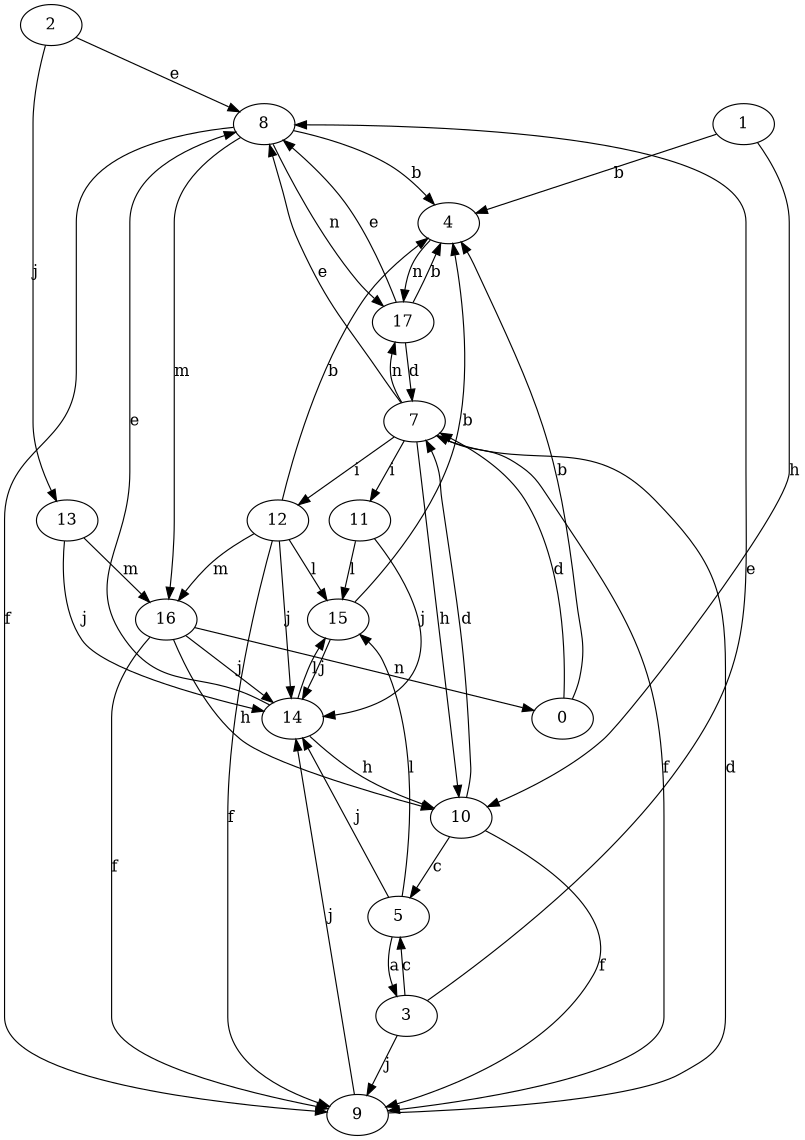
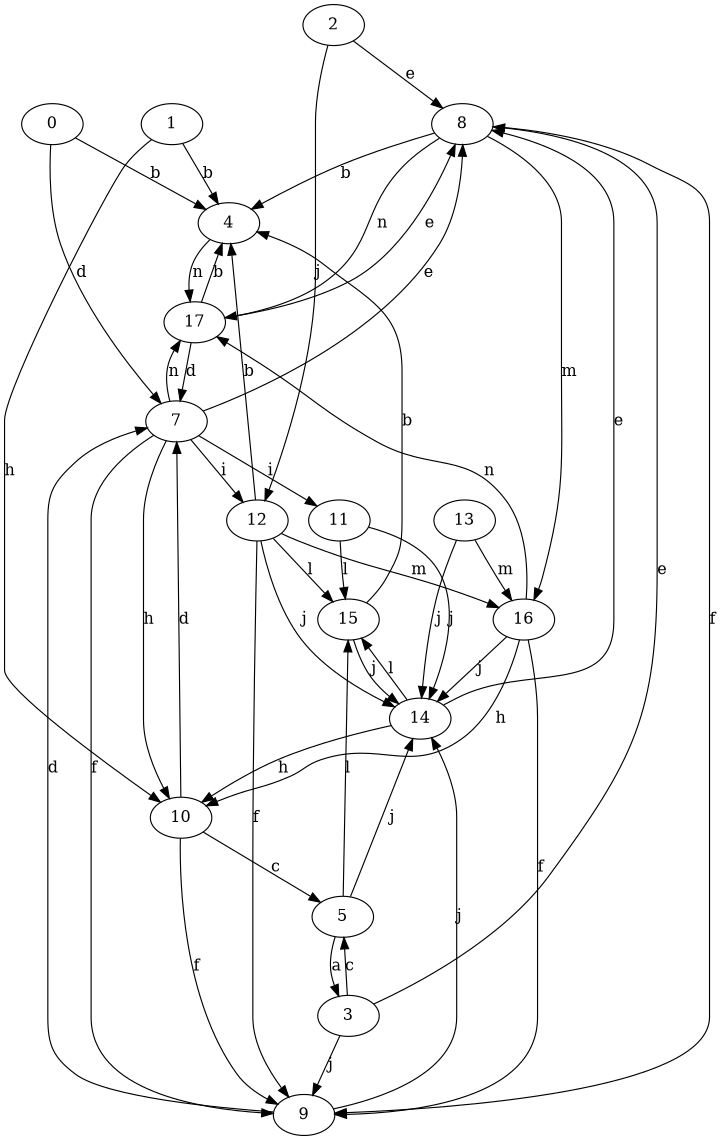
edge "2" -> "13": now "2" -> "12"
edge "16" -> "0": now "16" -> "17"
